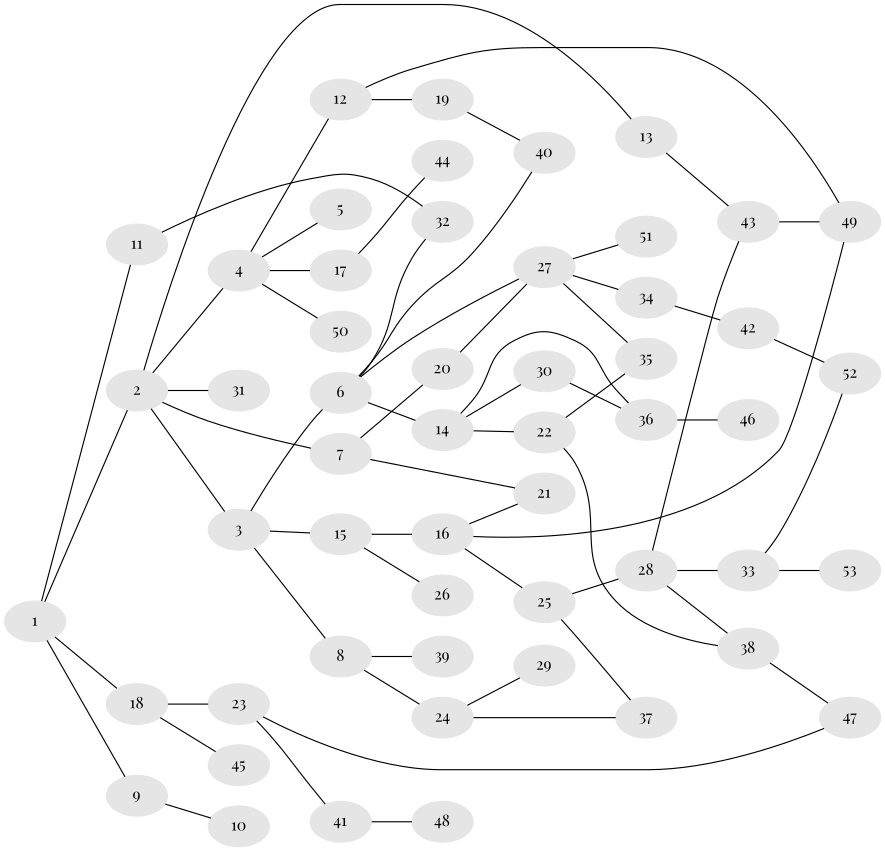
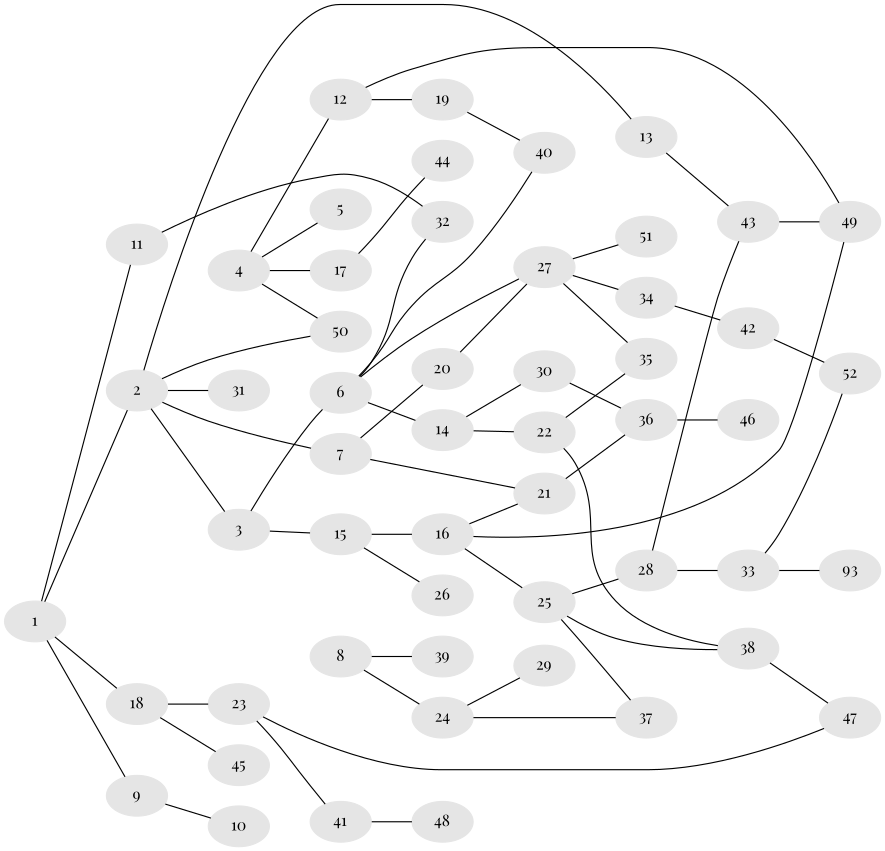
edge "4" -- "2": now "50" -- "2"
edge "36" -- "14": now "36" -- "21"
node "53": label "53" -> "93"
edge "3" -- "8": removed
edge "28" -- "38": now "25" -- "38"
